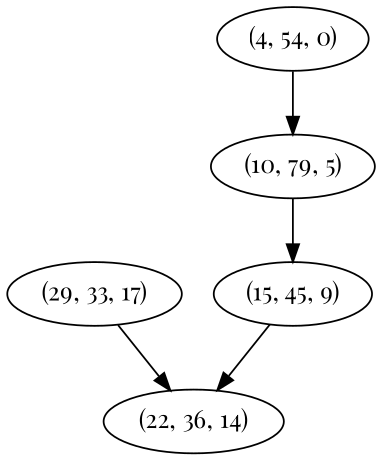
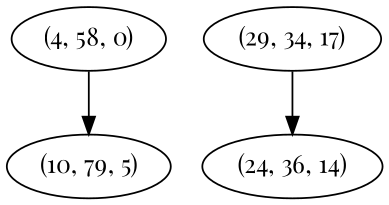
node "(4, 54, 0)": label "(4, 54, 0)" -> "(4, 58, 0)"
node "(29, 33, 17)": label "(29, 33, 17)" -> "(29, 34, 17)"
node "(15, 45, 9)": removed
node "(22, 36, 14)": label "(22, 36, 14)" -> "(24, 36, 14)"
